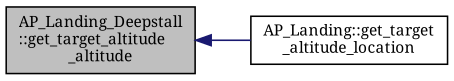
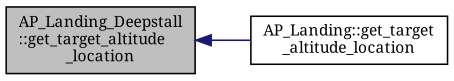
node "AP_Landing_Deepstall ::get_target_altitude _altitude": label "AP_Landing_Deepstall ::get_target_altitude _altitude" -> "AP_Landing_Deepstall ::get_target_altitude _location"
